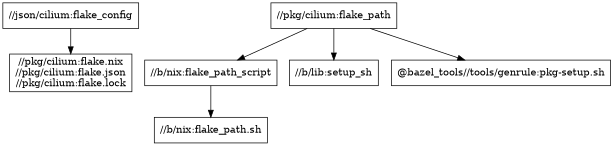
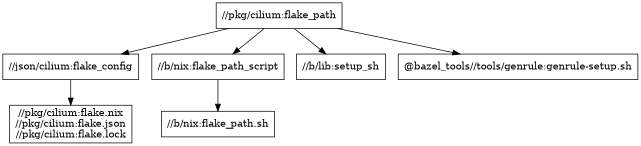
edge "//pkg/cilium:flake_path" -> "//json/cilium:flake_config": added
node "@bazel_tools//tools/genrule:pkg-setup.sh": label "@bazel_tools//tools/genrule:pkg-setup.sh" -> "@bazel_tools//tools/genrule:genrule-setup.sh"
